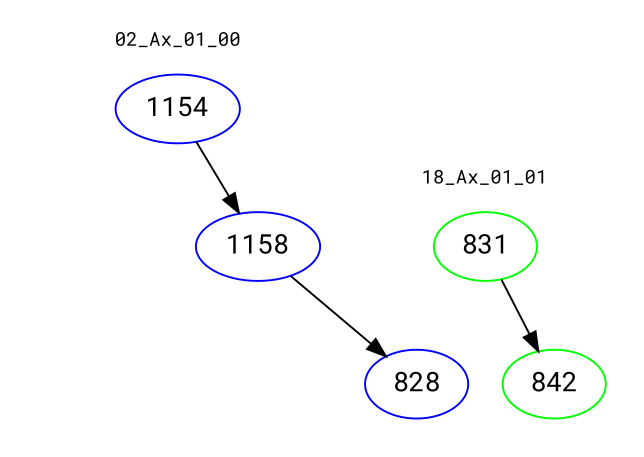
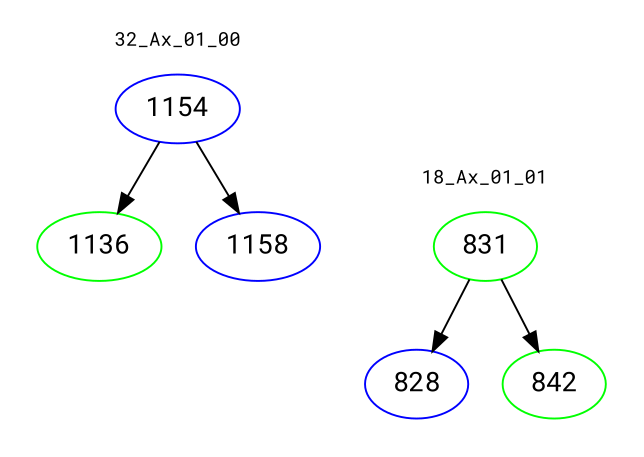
cluster "02_Ax_01_00": label "02_Ax_01_00" -> "32_Ax_01_00"
node "1136": added
edge "1158" -> "828": now "831" -> "828"
